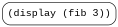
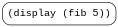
node "(display (fib 3))": label "(display (fib 3))" -> "(display (fib 5))"
